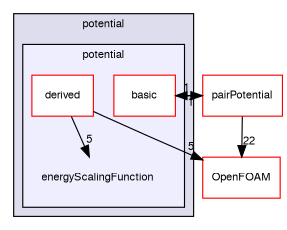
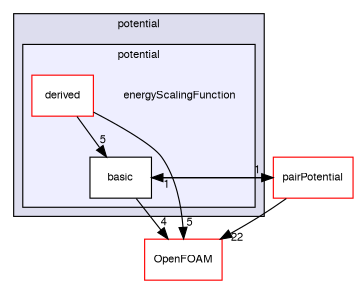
node "basic": color red -> black
edge "derived" -> "energyScalingFunction": now "derived" -> "basic"
edge "basic" -> "OpenFOAM": added
